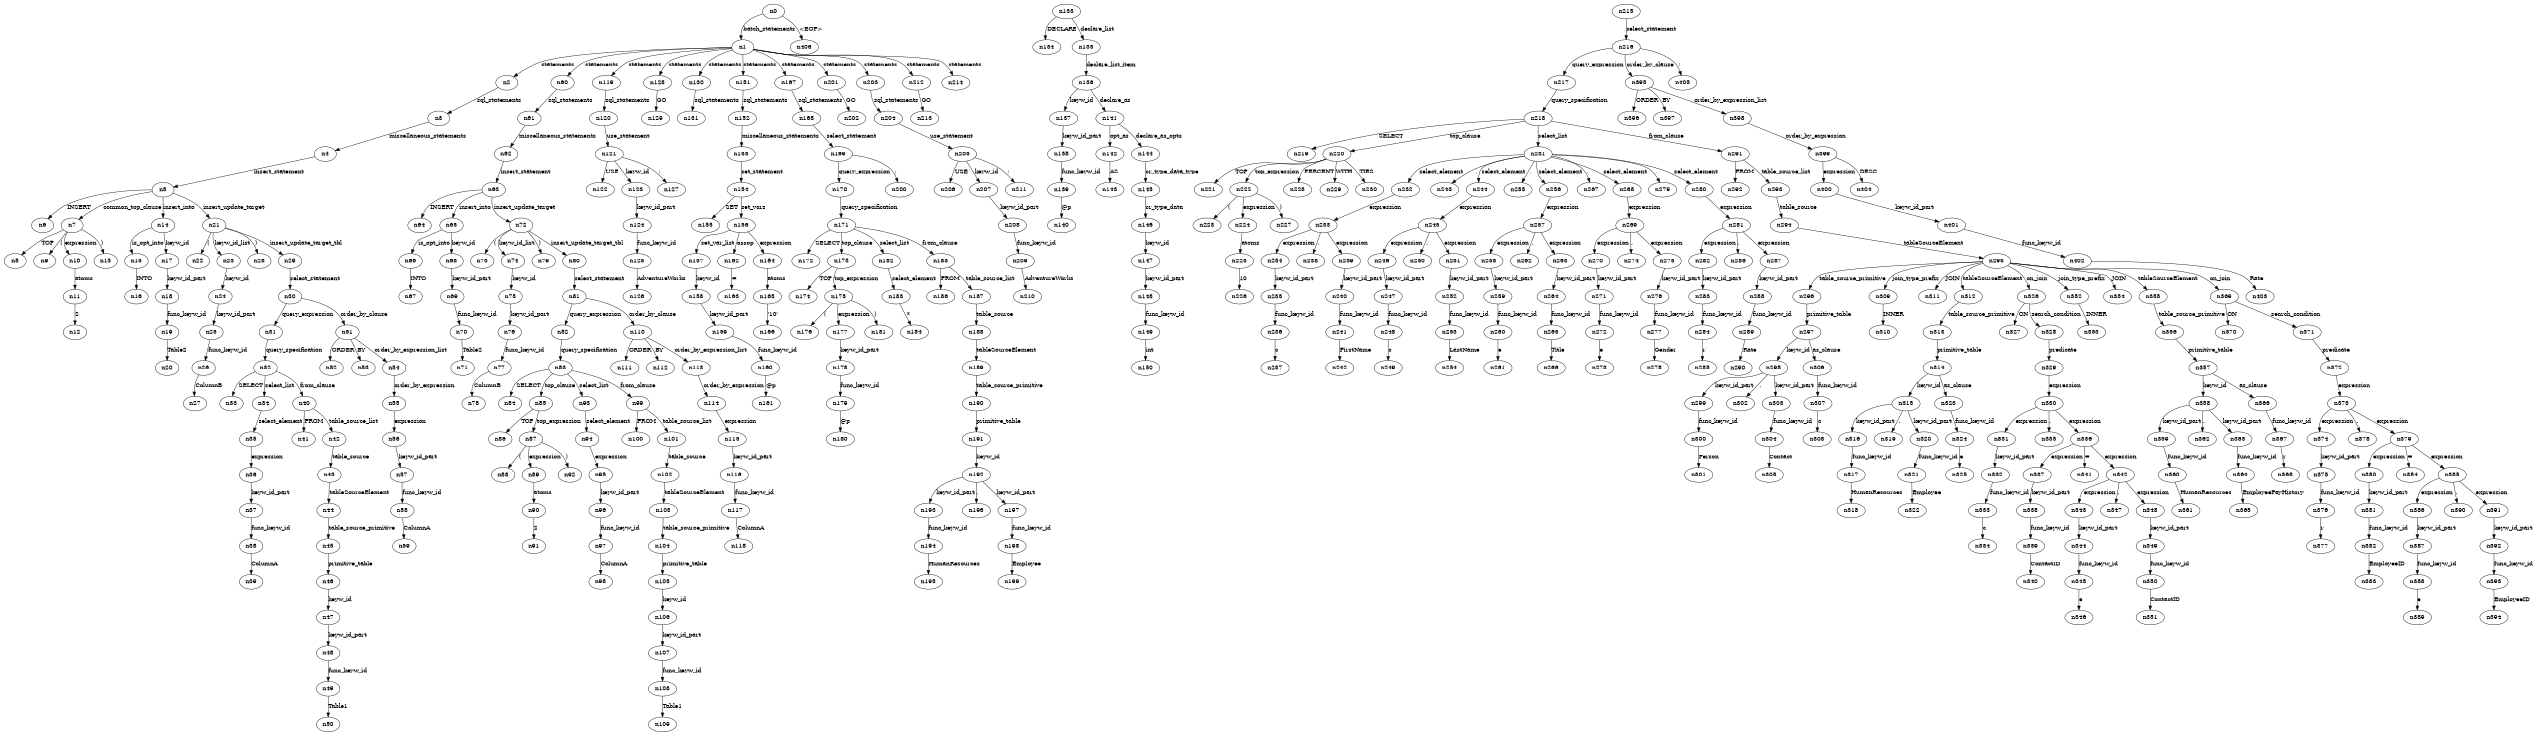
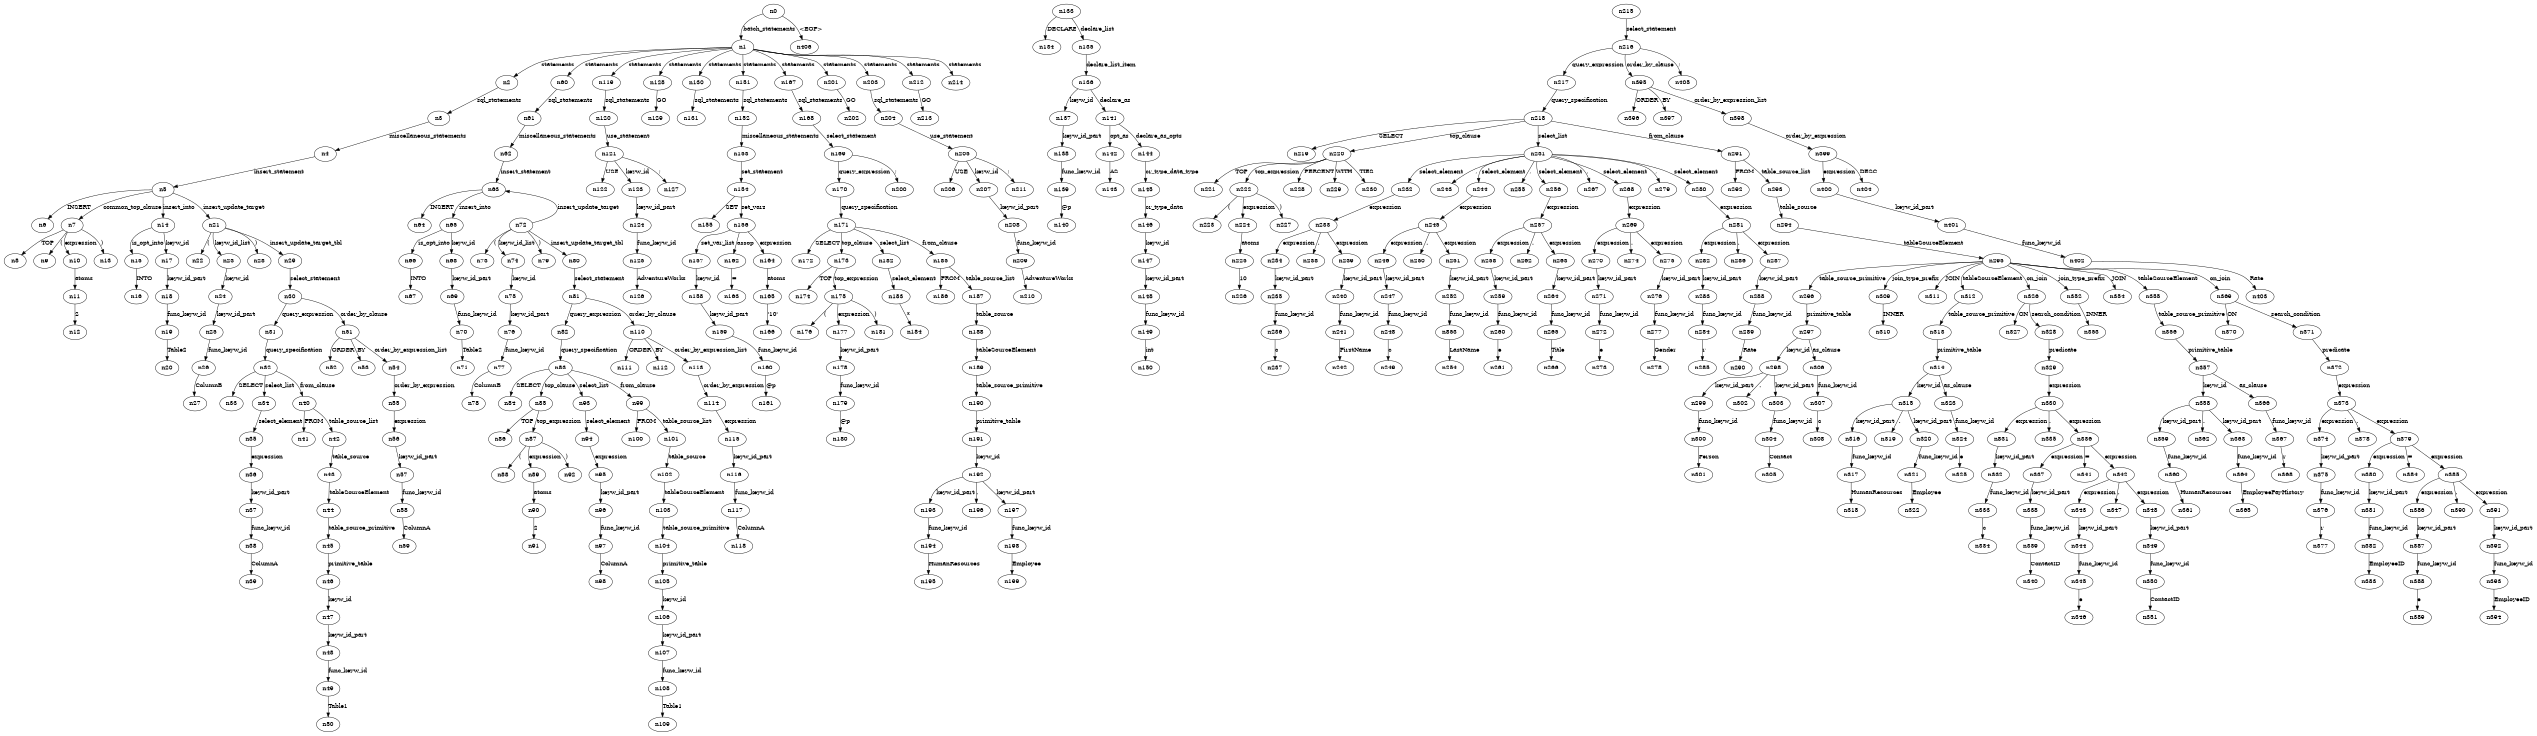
edge "n63" -> "n72": reversed
node "n253": label "n253" -> "n853"
